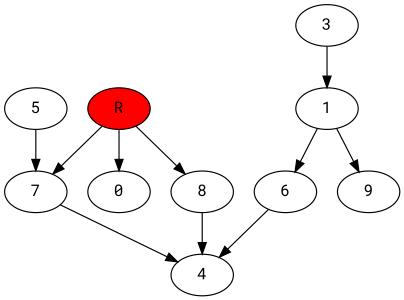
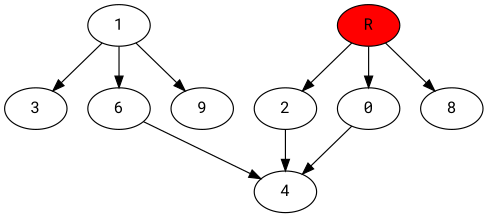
edge "3" -> "1": reversed
node "5": removed
node "7": label "7" -> "2"
edge "8" -> "4": now "0" -> "4"
